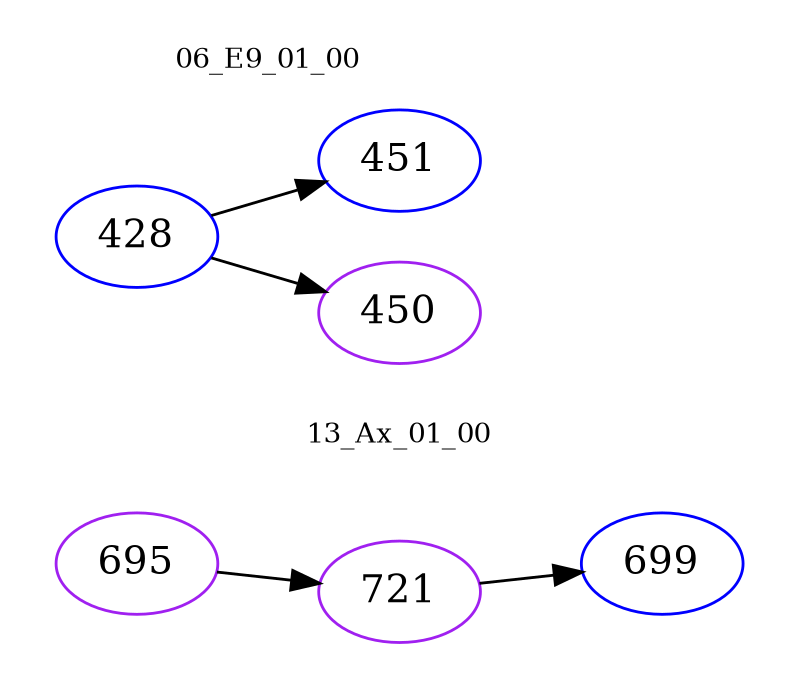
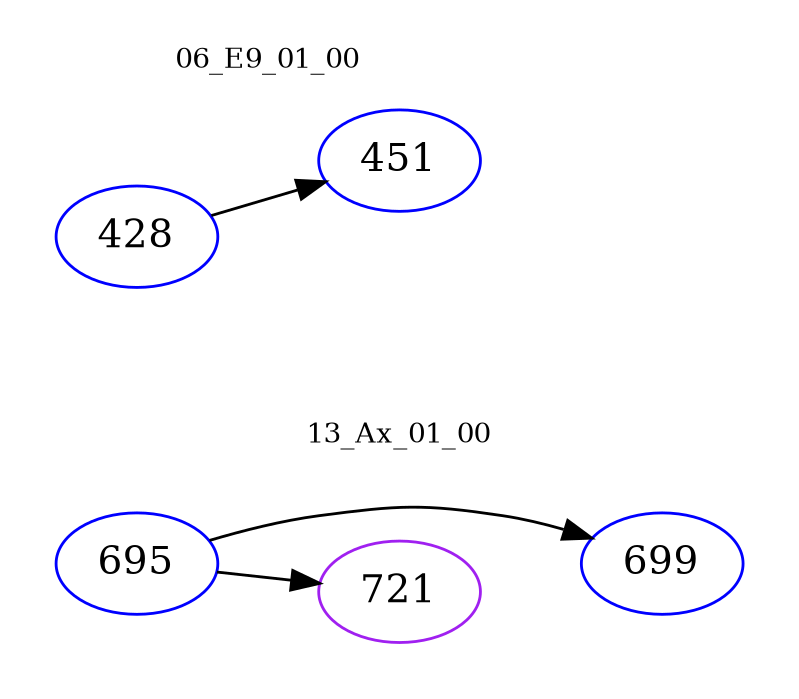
node "450": removed
node "695": color purple -> blue
edge "721" -> "699": now "695" -> "699"
